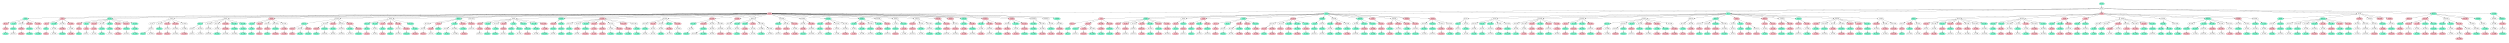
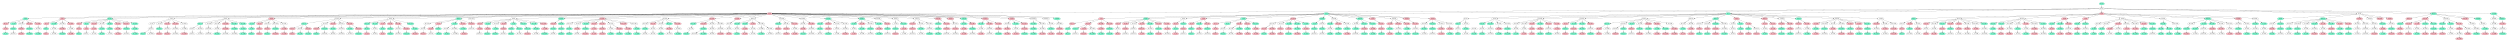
node "lev:-1 26": removed
